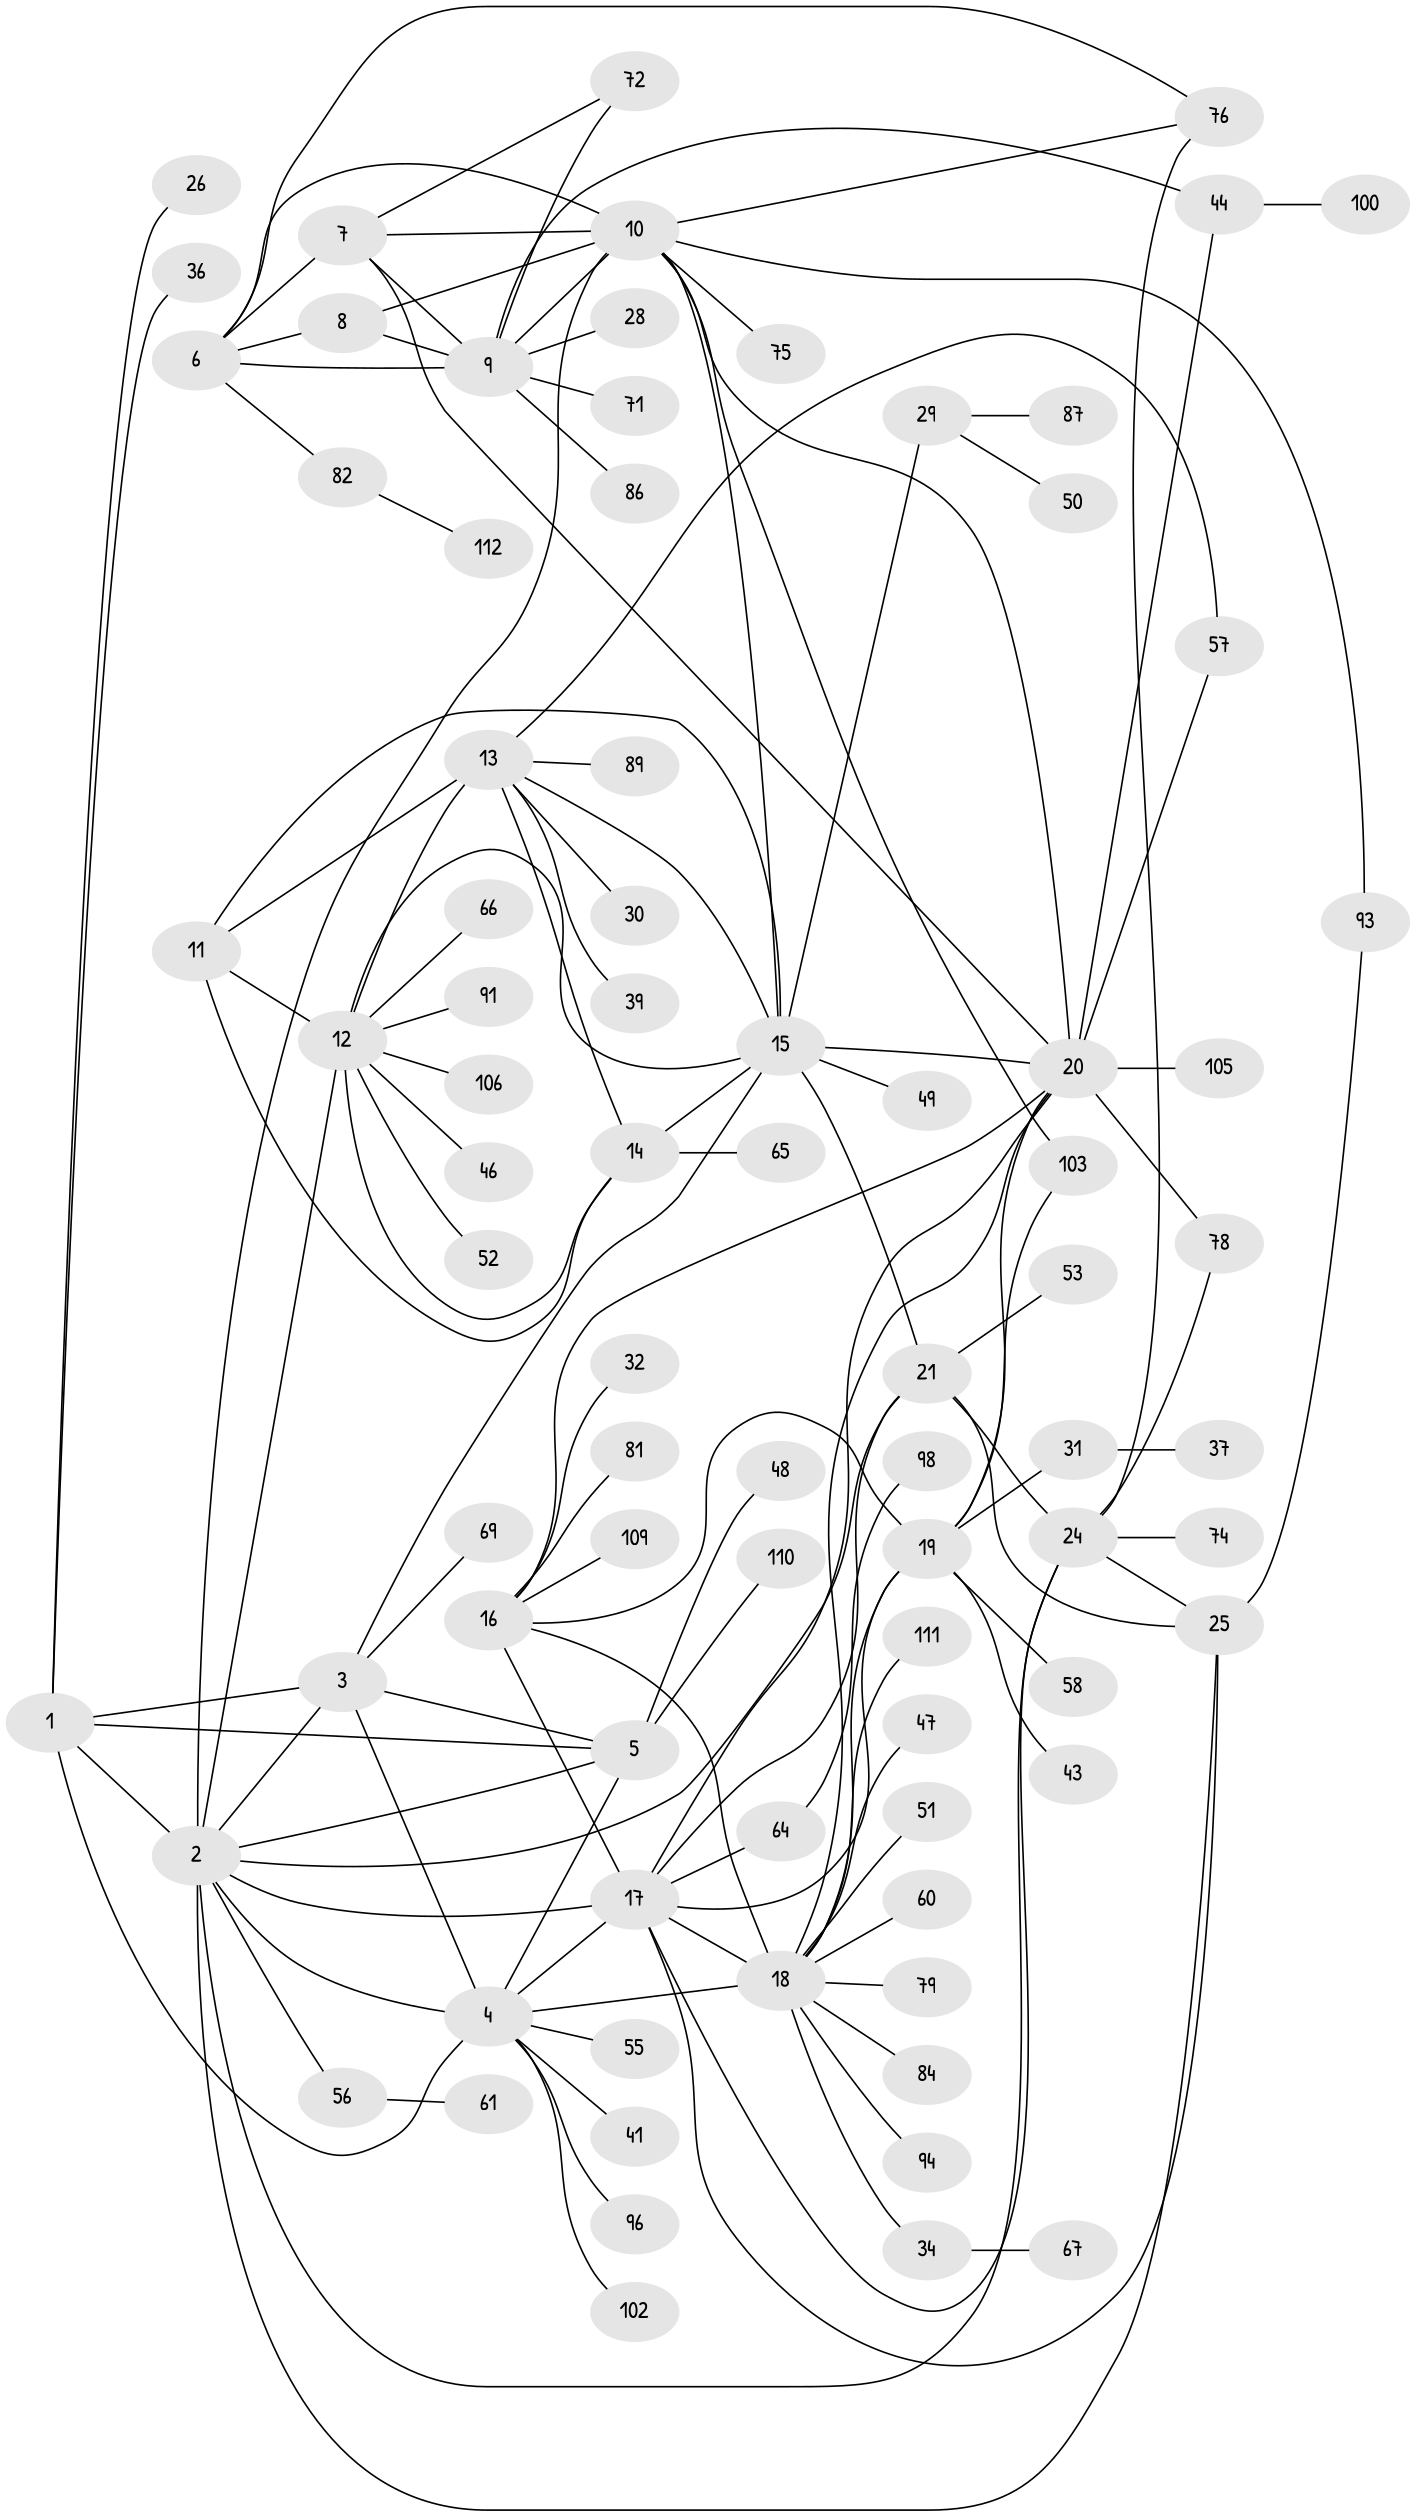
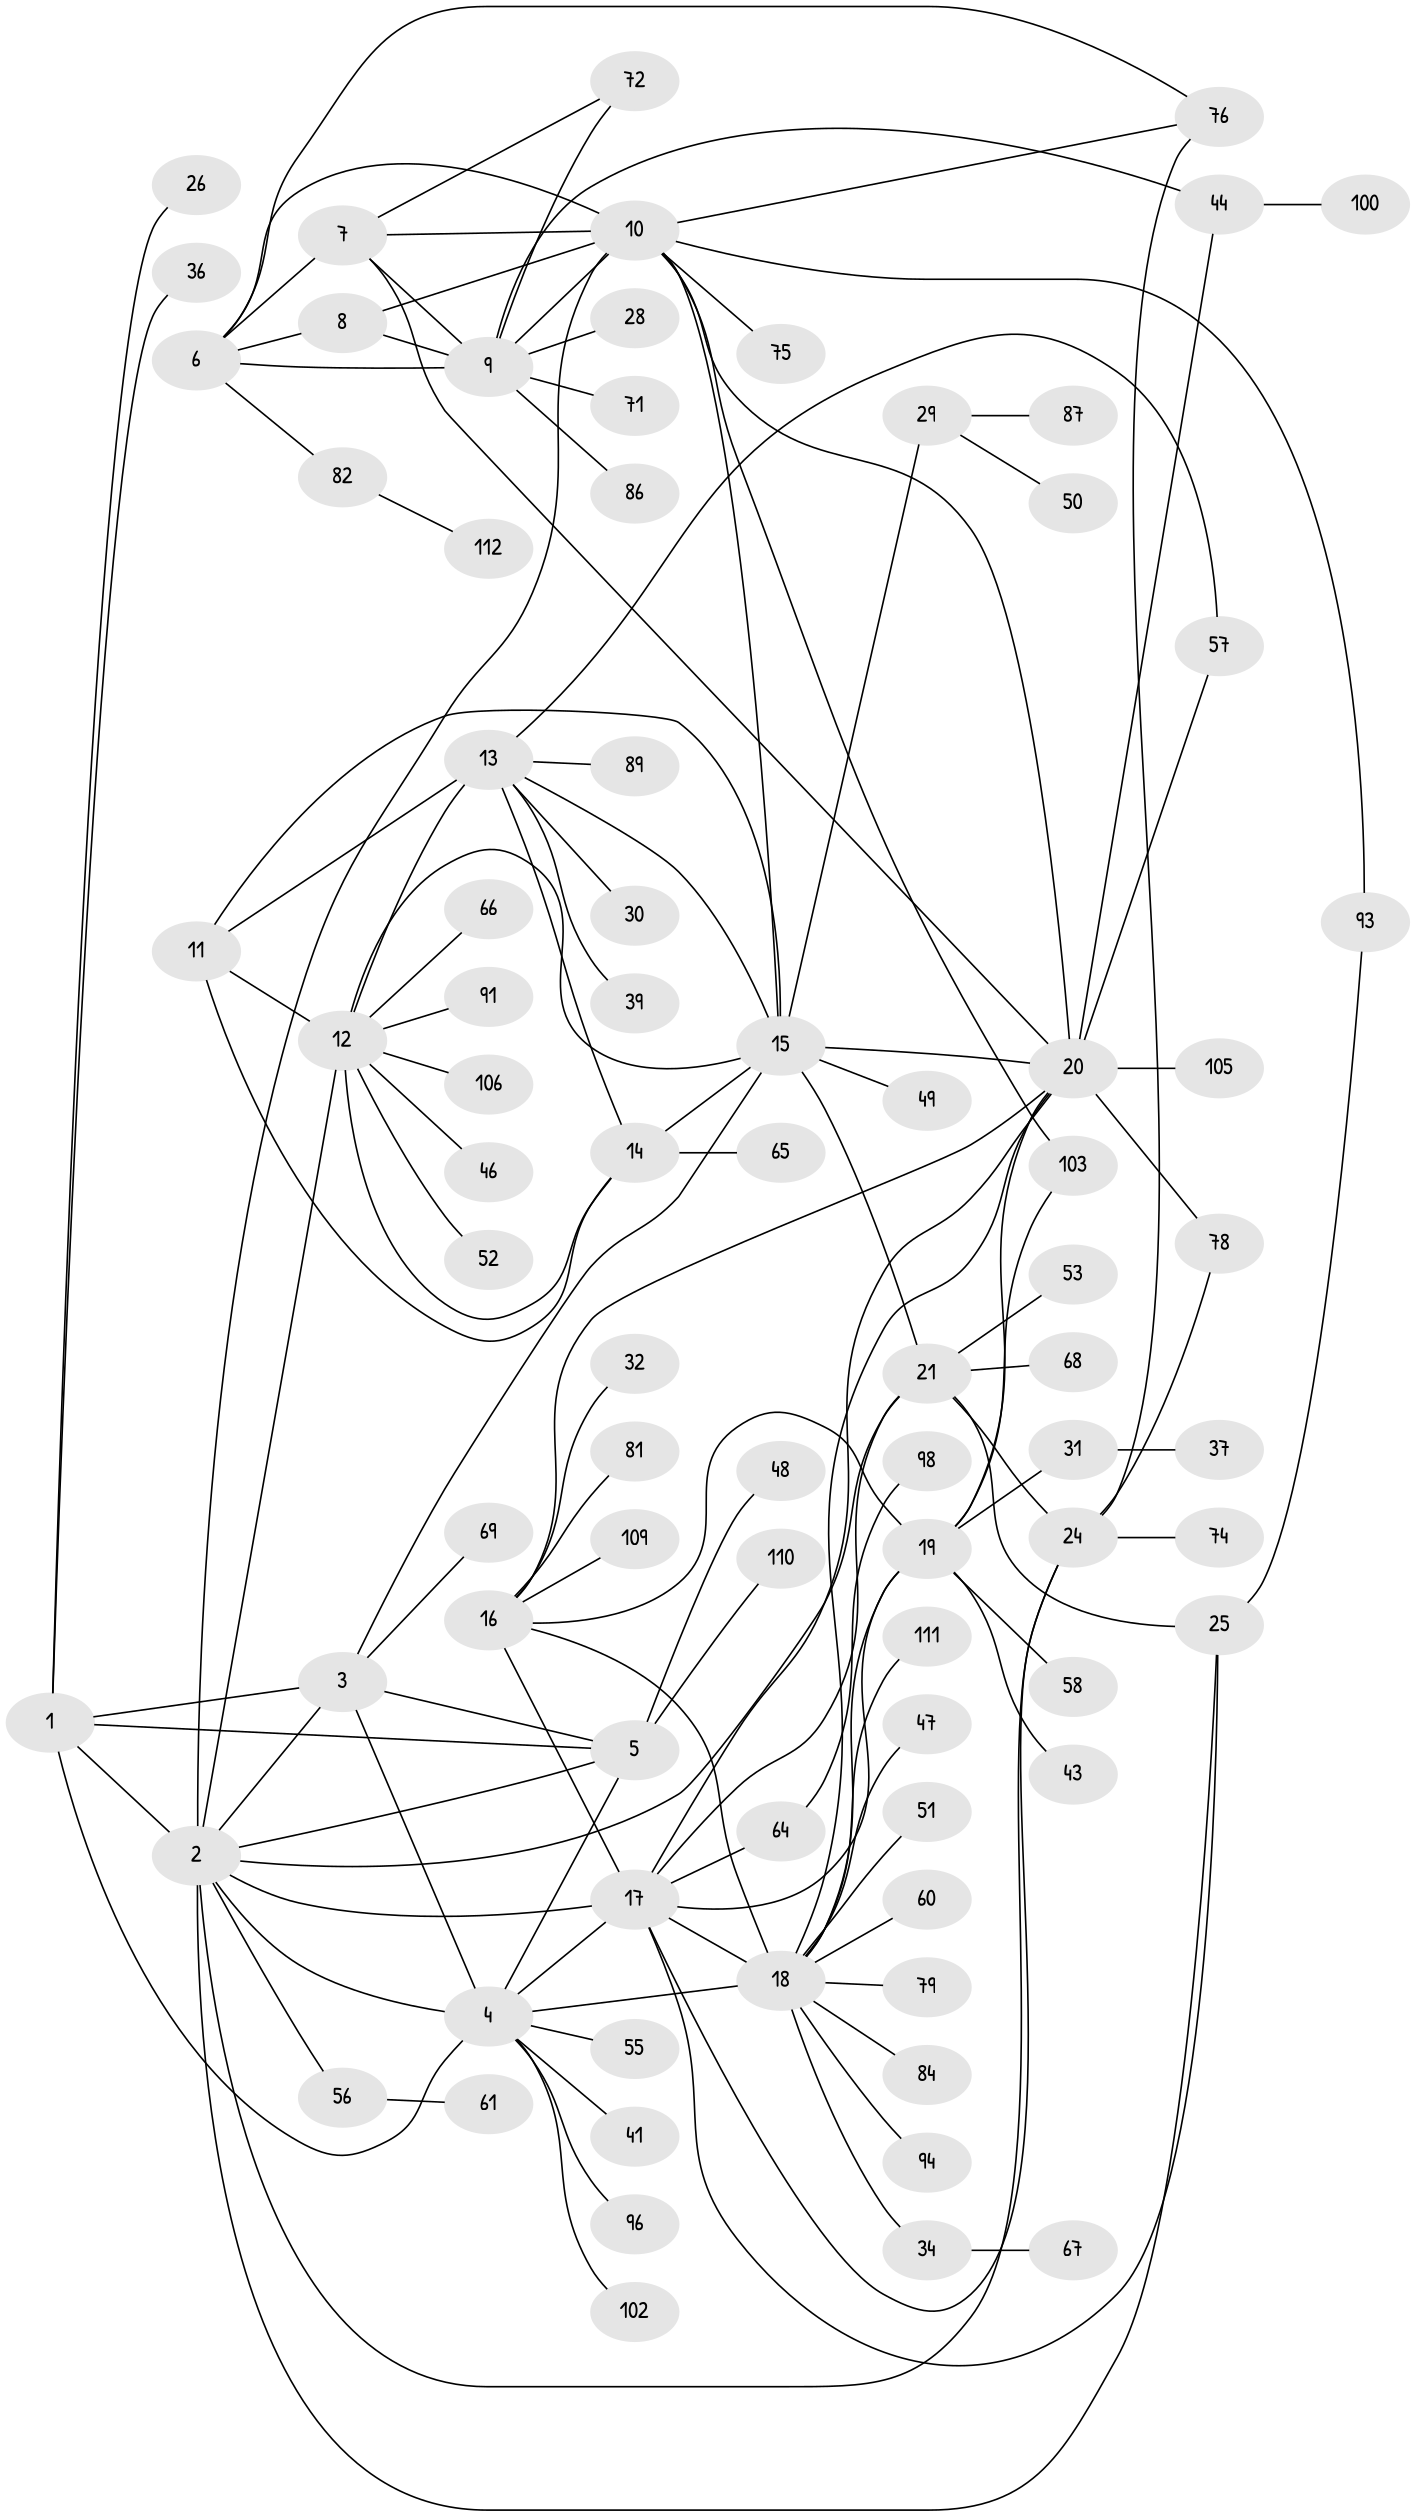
node "68": added
edge "24" -- "25": removed
